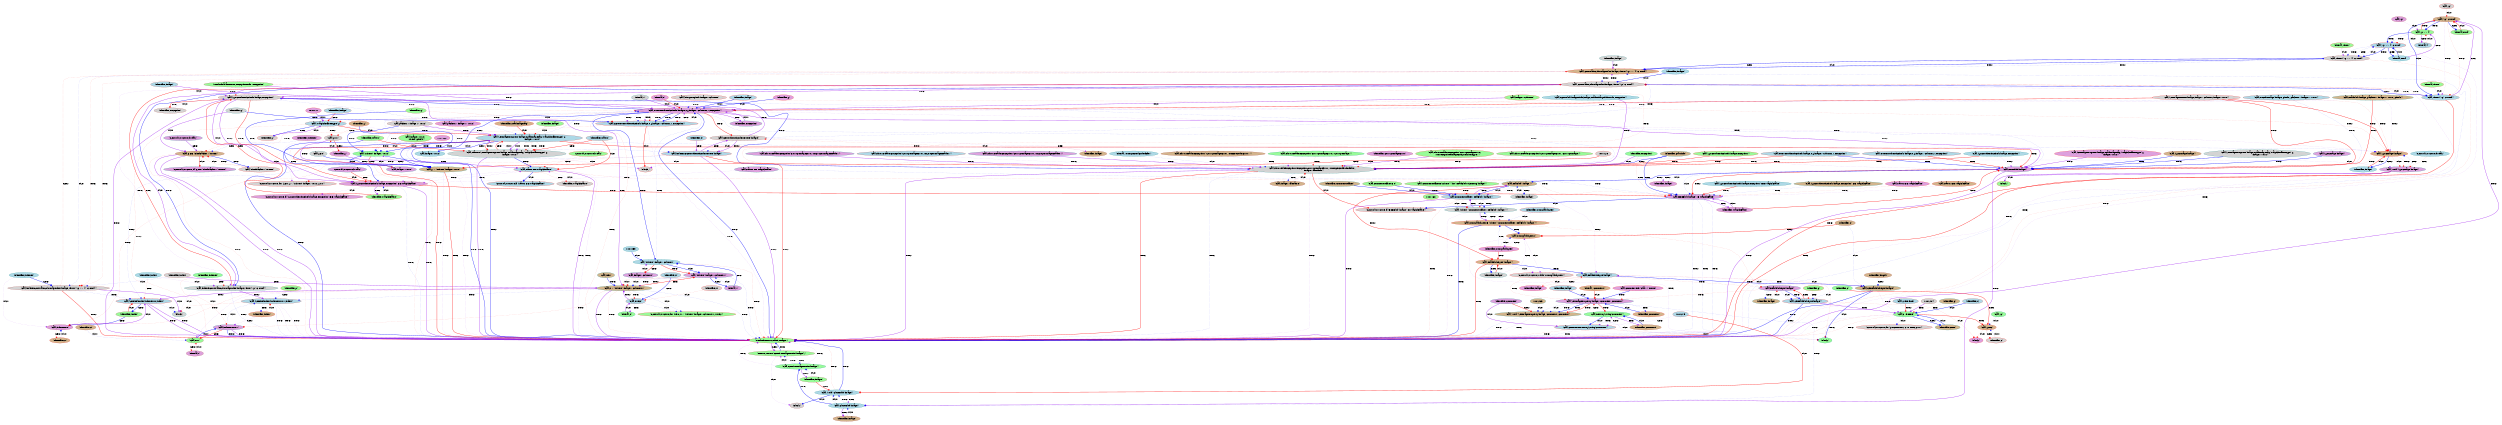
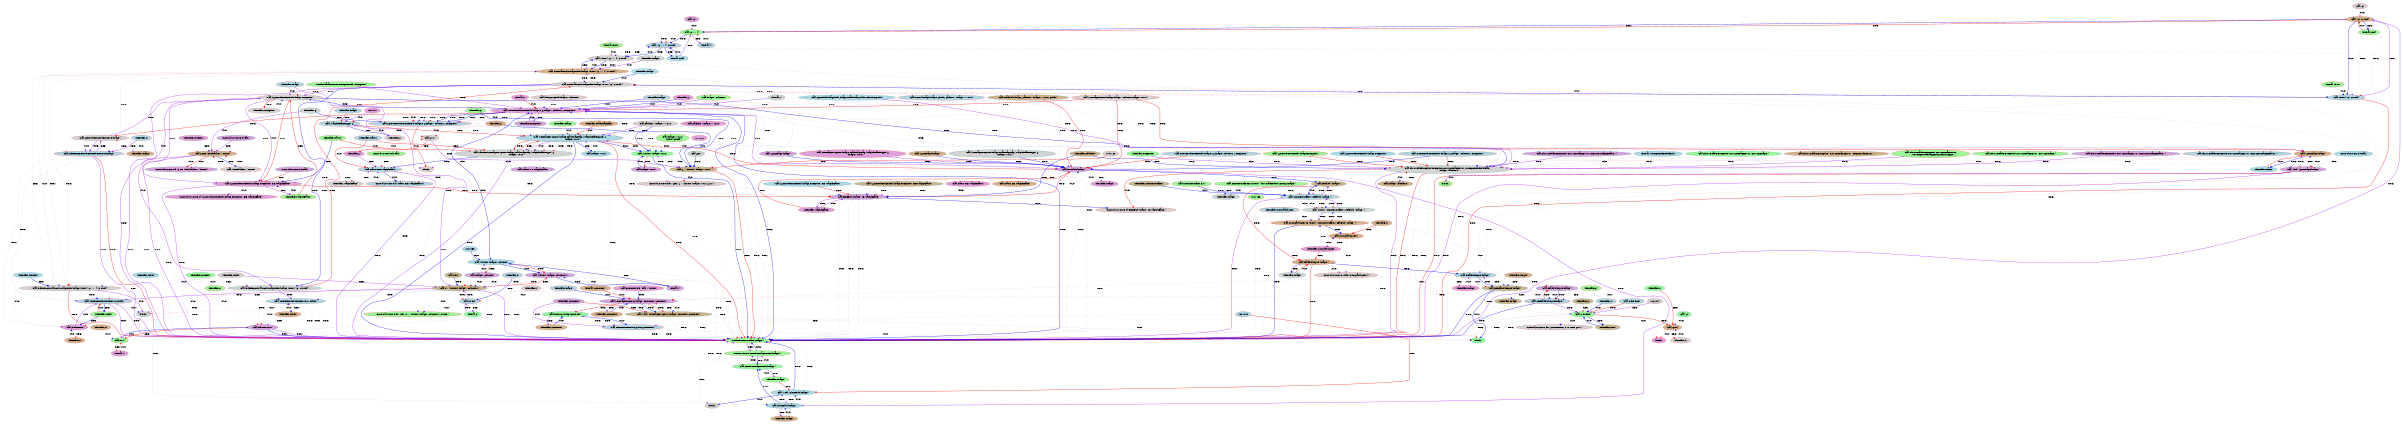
node "(Identifier,CorruptImageError)": removed
node "1001269": removed
edge "(Literal,2)" -> "(Call,x+=2)": label "AST: " -> "DDG: "
edge "(Return,return(GetFirstImageInList(image));)" -> "(Call,GetFirstImageInList(image))": style dotted -> bold
